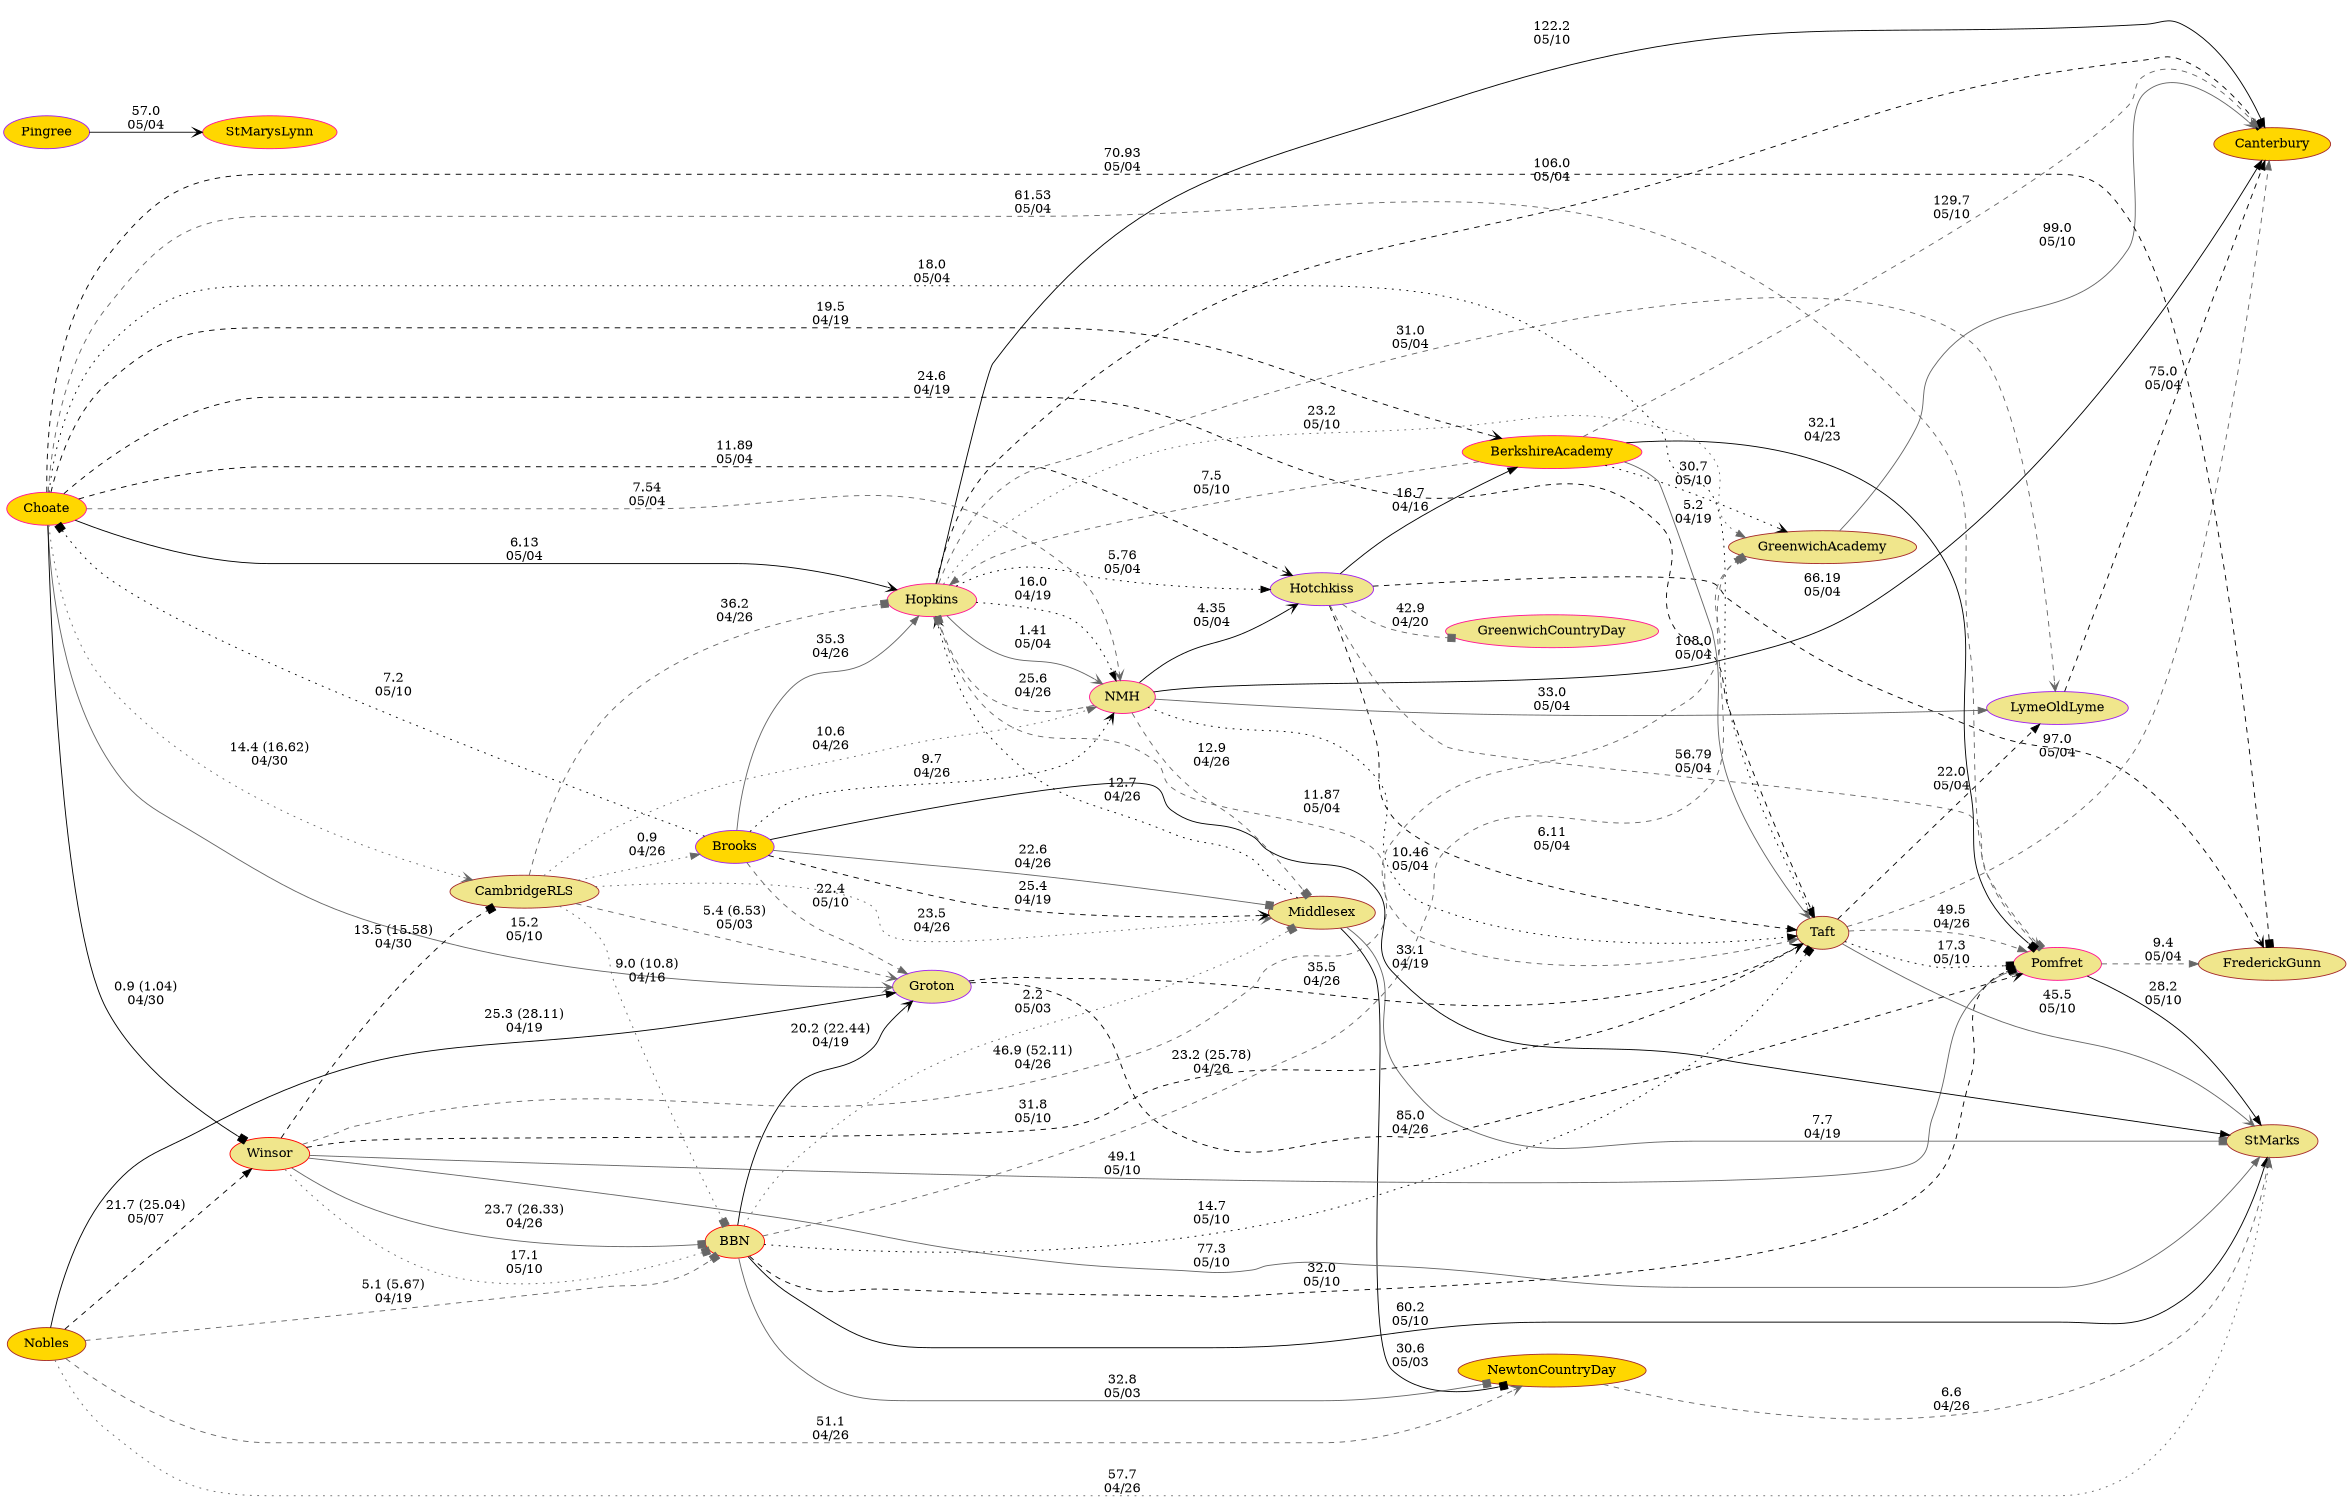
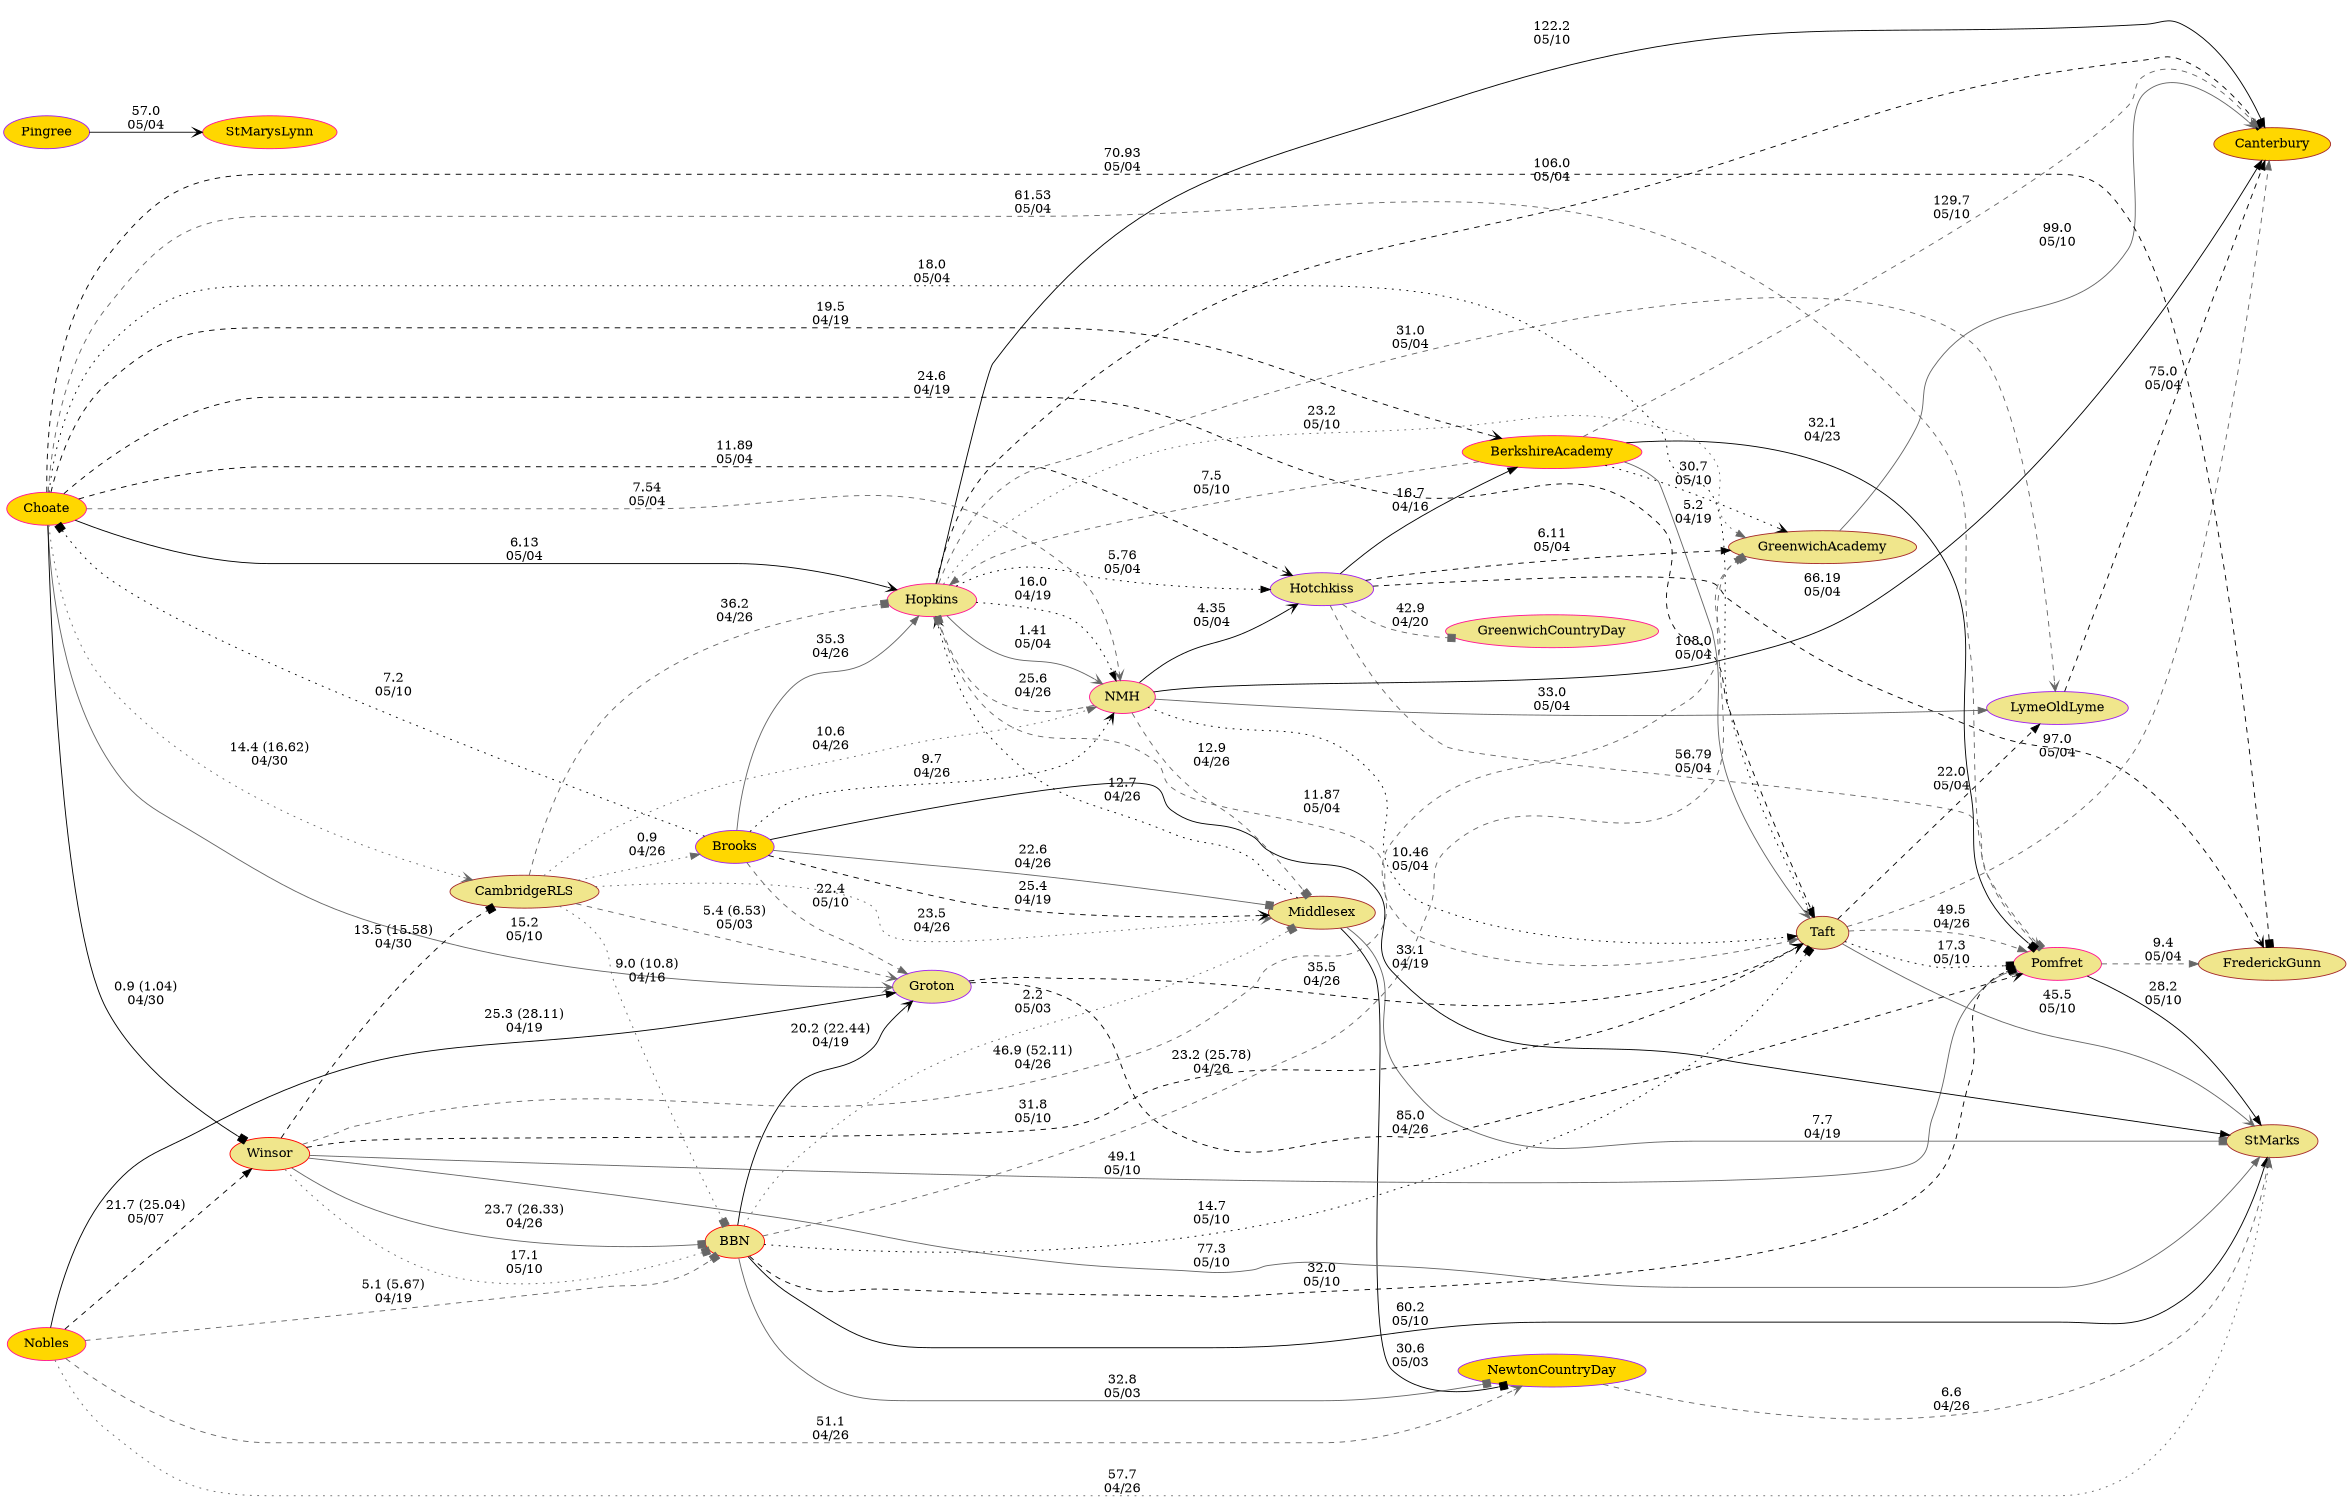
edge "Hotchkiss" -> "Taft": now "Hotchkiss" -> "GreenwichAcademy"
node "Nobles": color brown -> deeppink
node "NewtonCountryDay": color brown -> purple
